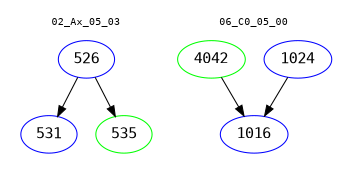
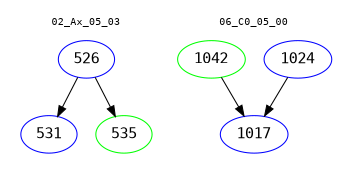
node "4042": label "4042" -> "1042"
node "1016": label "1016" -> "1017"
